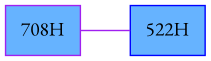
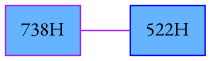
node "708H": label "708H" -> "738H"
